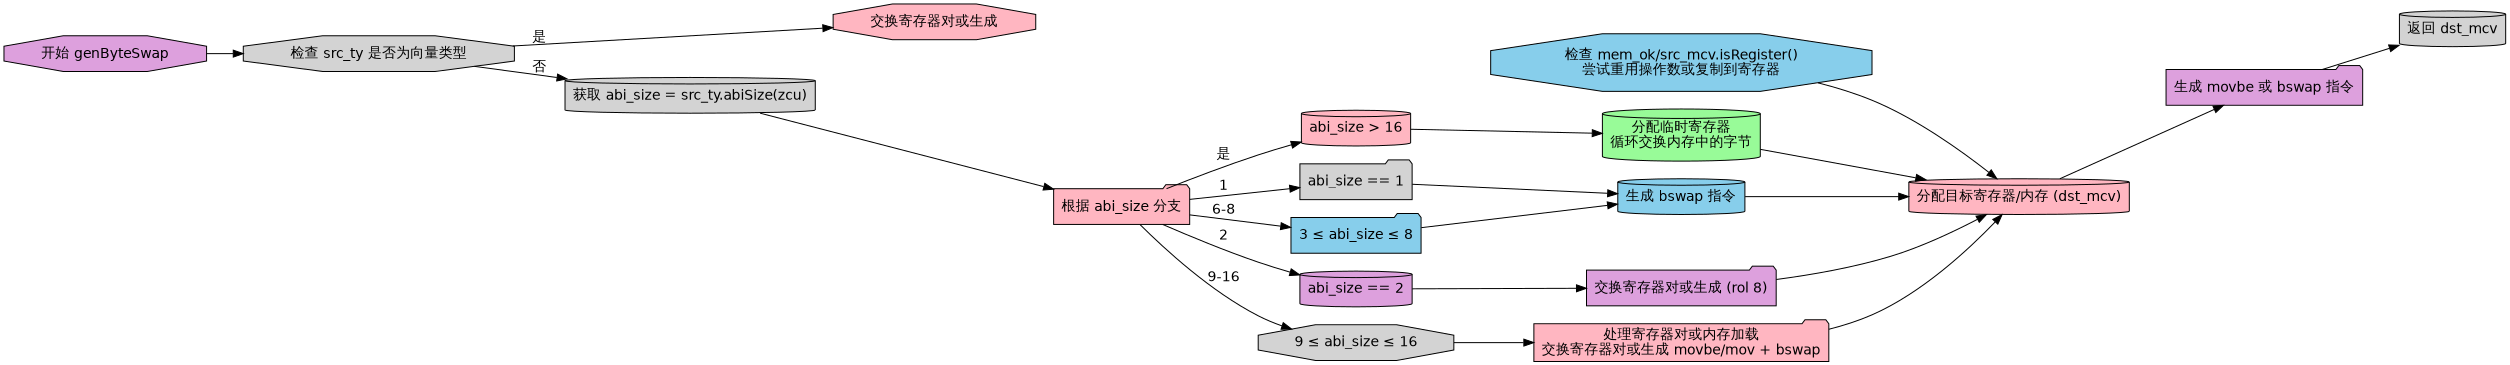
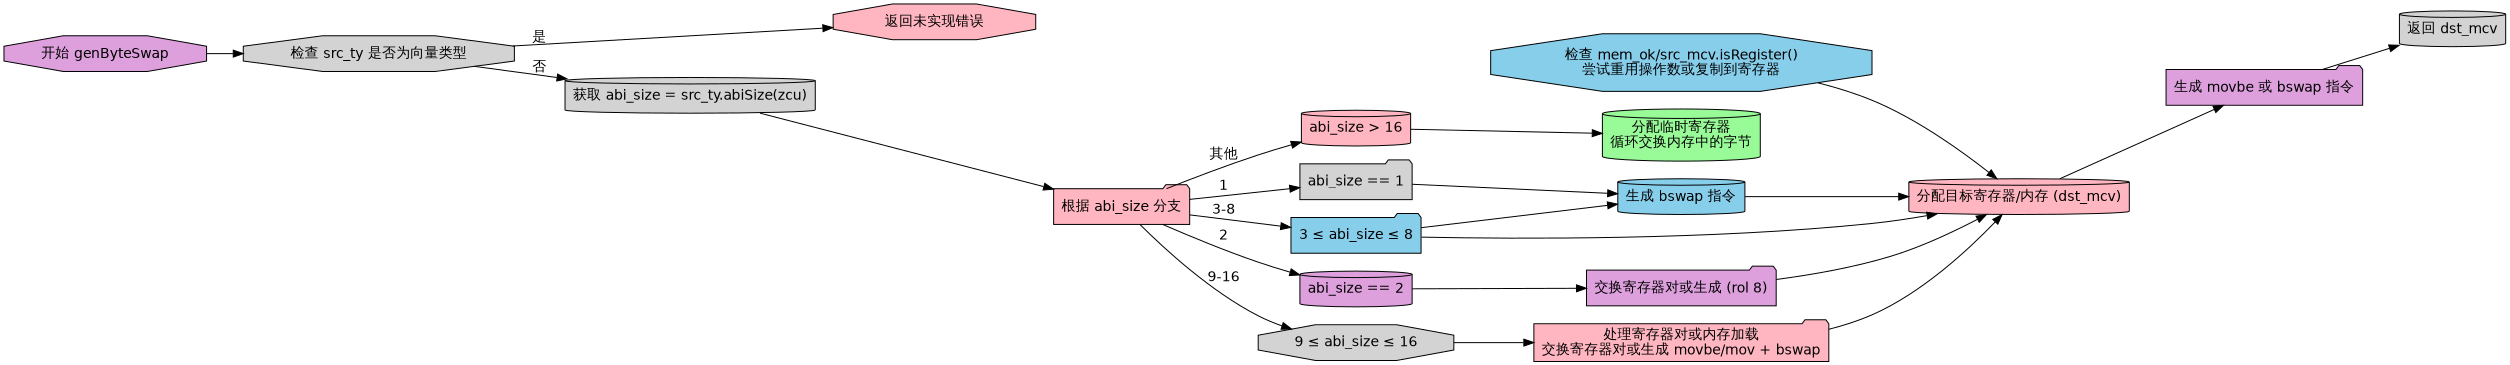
node "交换寄存器对或生成": label "交换寄存器对或生成" -> "返回未实现错误"
edge "根据 abi_size 分支" -> "abi_size > 16": label "是" -> "其他"
edge "分配临时寄存器 循环交换内存中的字节" -> "分配目标寄存器/内存 (dst_mcv)": now "3 ≤ abi_size ≤ 8" -> "分配目标寄存器/内存 (dst_mcv)"
edge "根据 abi_size 分支" -> "3 ≤ abi_size ≤ 8": label "6-8" -> "3-8"
